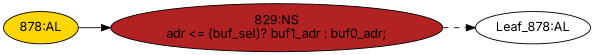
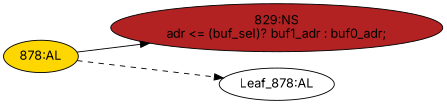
edge "829:NS adr <= (buf_sel)? buf1_adr : buf0_adr;" -> "Leaf_878:AL": now "878:AL" -> "Leaf_878:AL"
